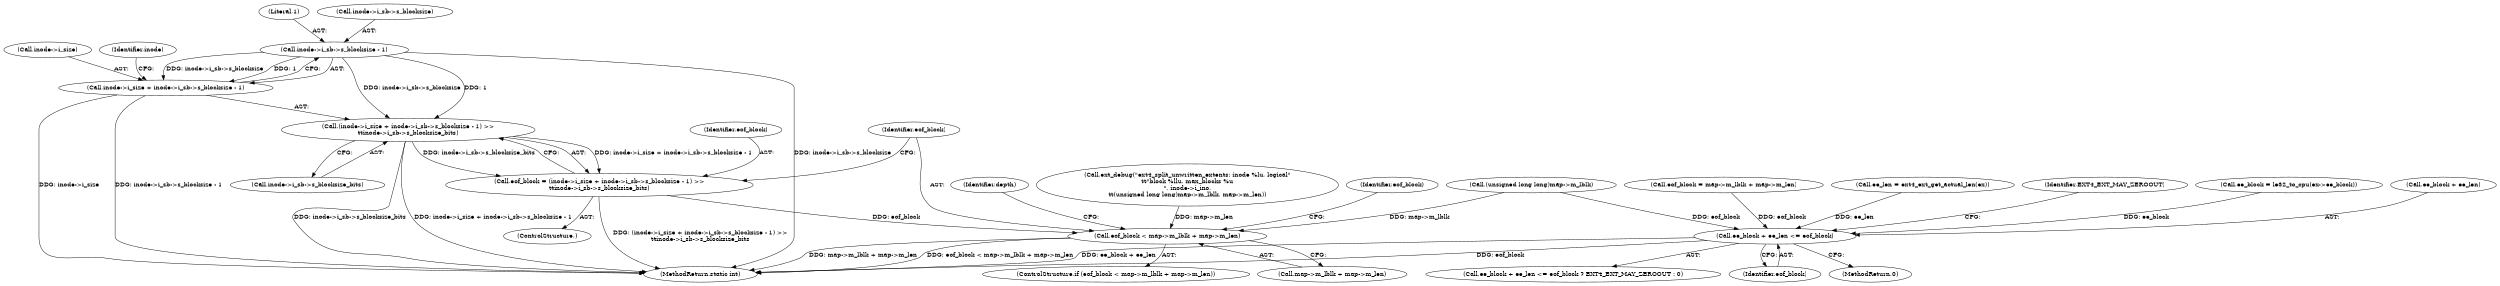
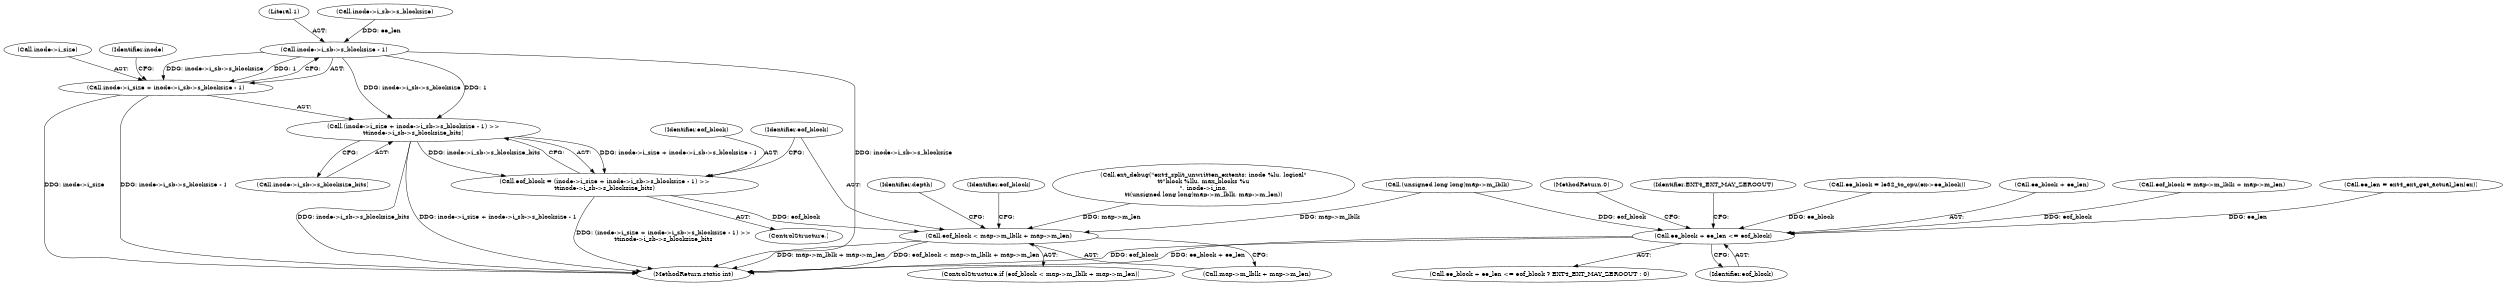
edge "(Call,inode->i_sb->s_blocksize)" -> "(Call,inode->i_sb->s_blocksize - 1)": label "AST: " -> "DDG: ee_len"
edge "(Call,ee_block + ee_len <= eof_block)" -> "(MethodReturn,0)": reversed
